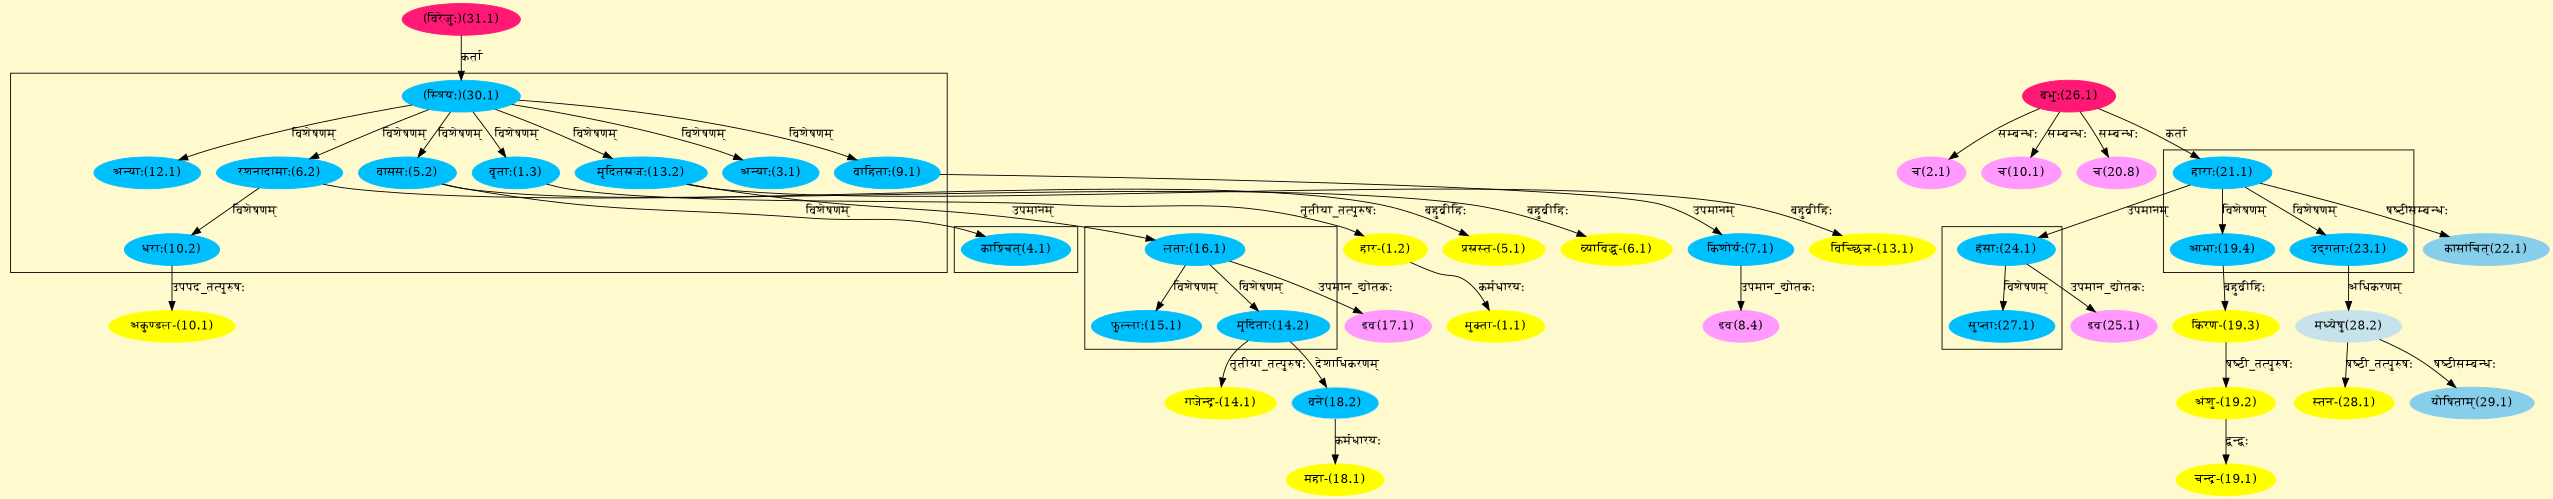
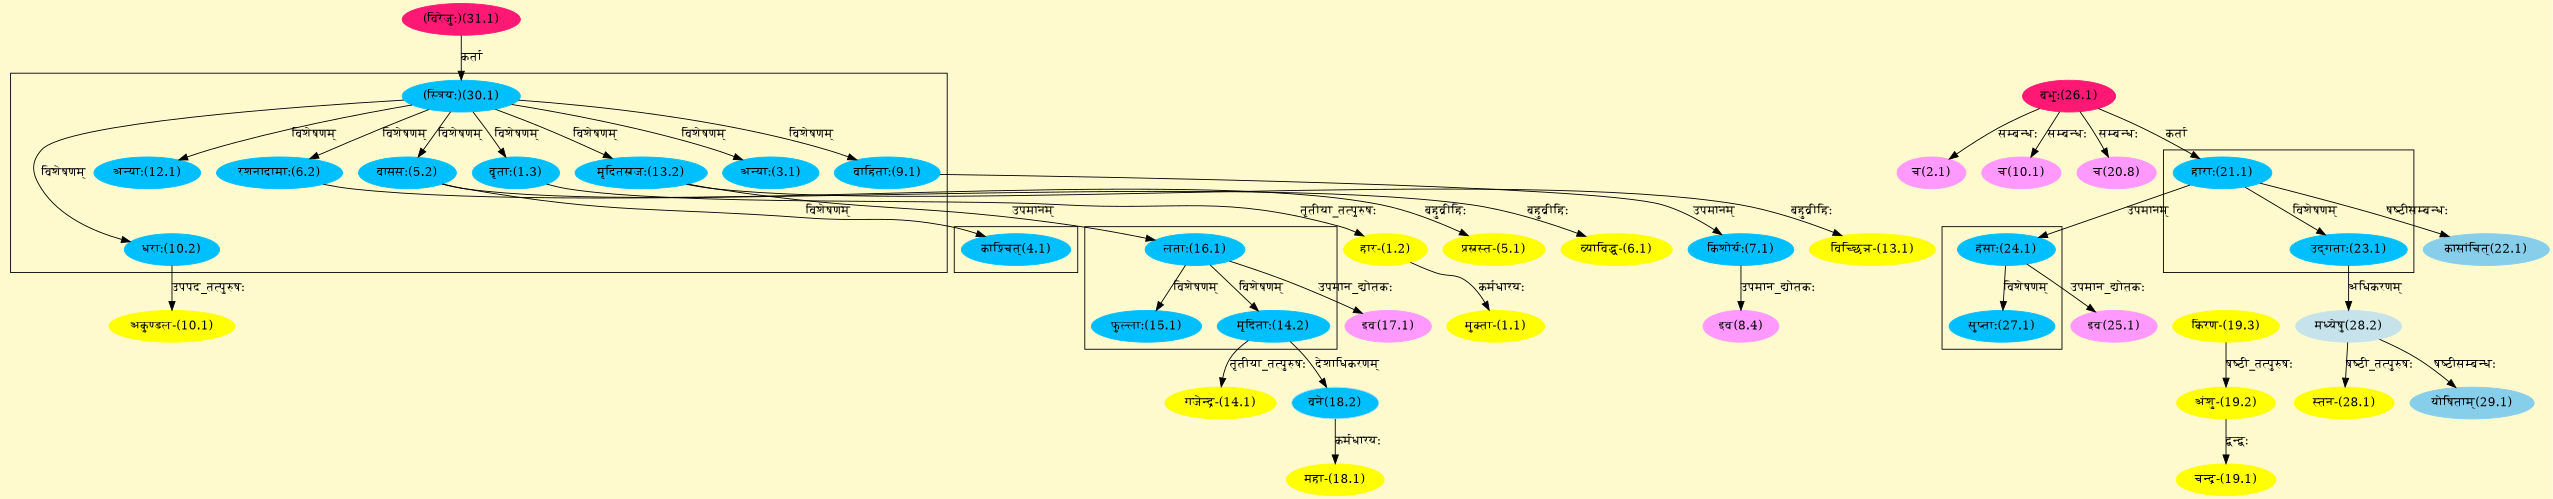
edge "रशनादामाः(6.2)" -> "धराः(10.2)": now "(स्त्रियः)(30.1)" -> "धराः(10.2)"
node "आभाः(19.4)": removed
